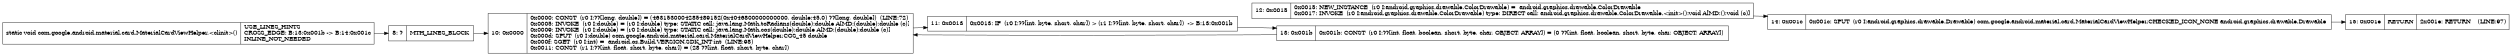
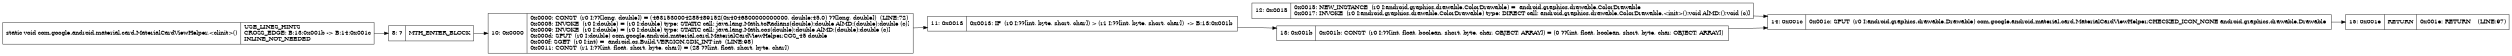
node "15: 0x001e": text "2x001e: RETURN    (LINE:97)" -> "0x001e: RETURN    (LINE:97)"
node "8: ?": text "MTH_LINES_BLOCK" -> "MTH_ENTER_BLOCK"
edge "13: 0x001b" -> "10: 0x0000": now "13: 0x001b" -> "14: 0x001c"
